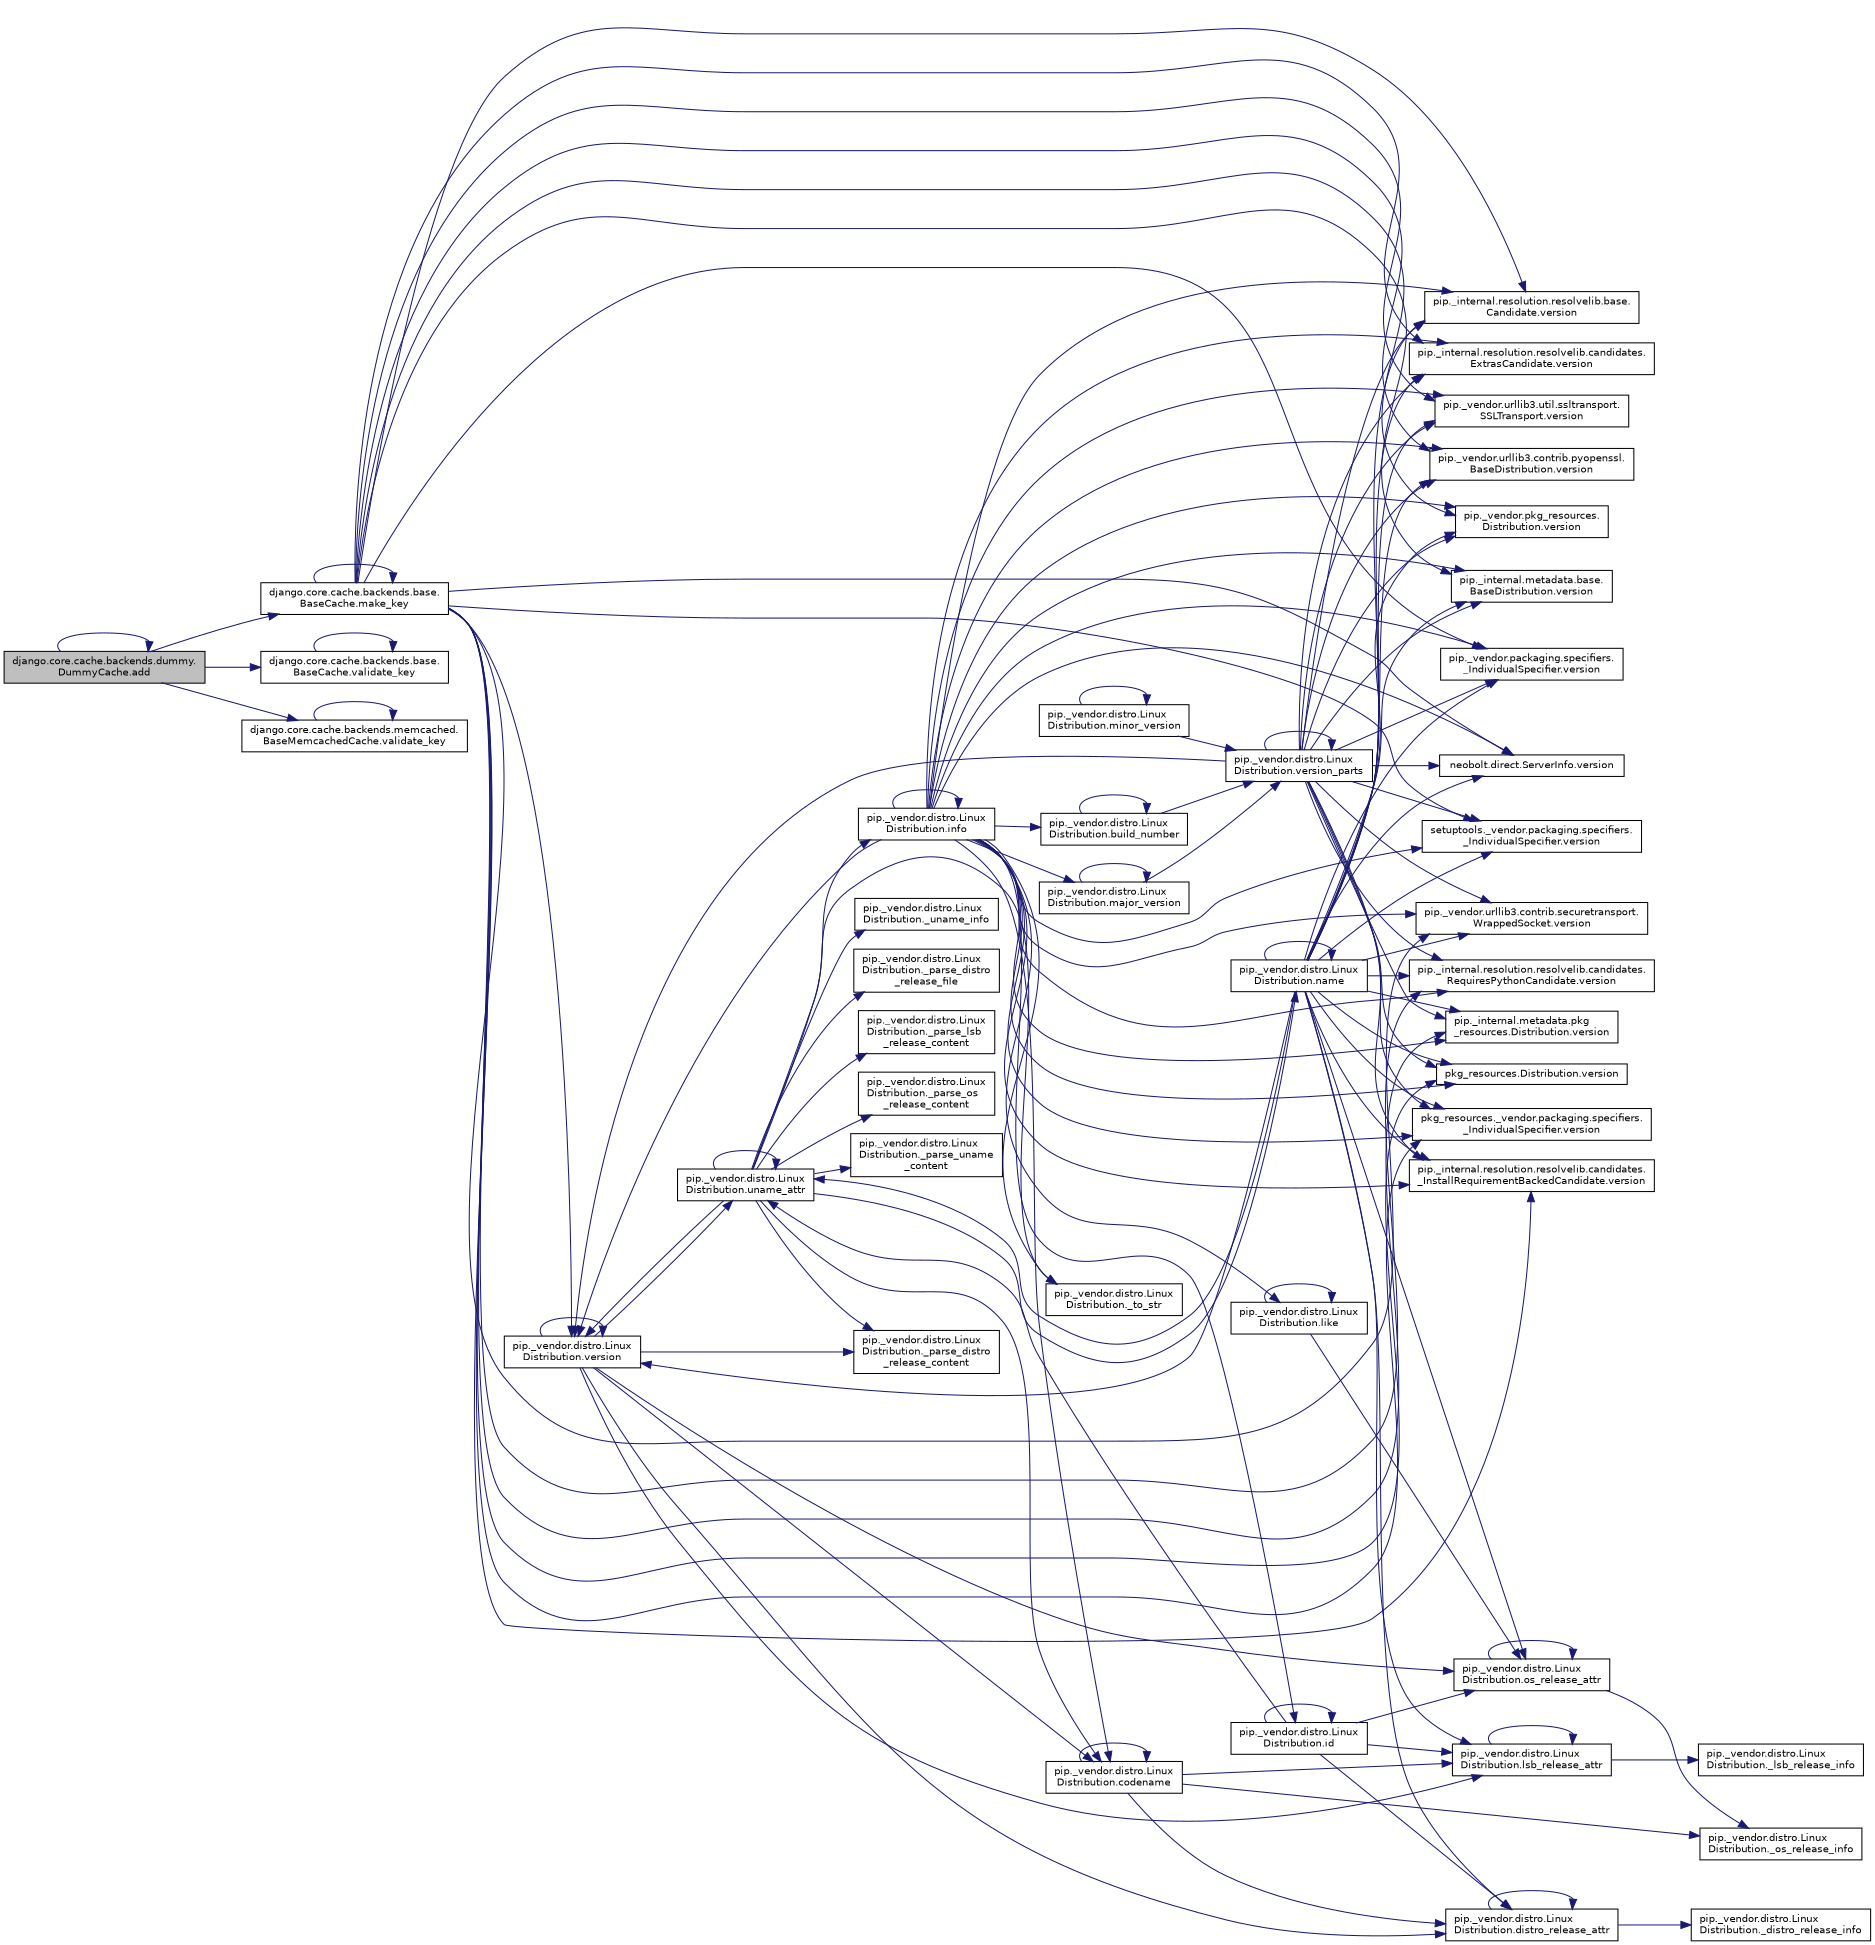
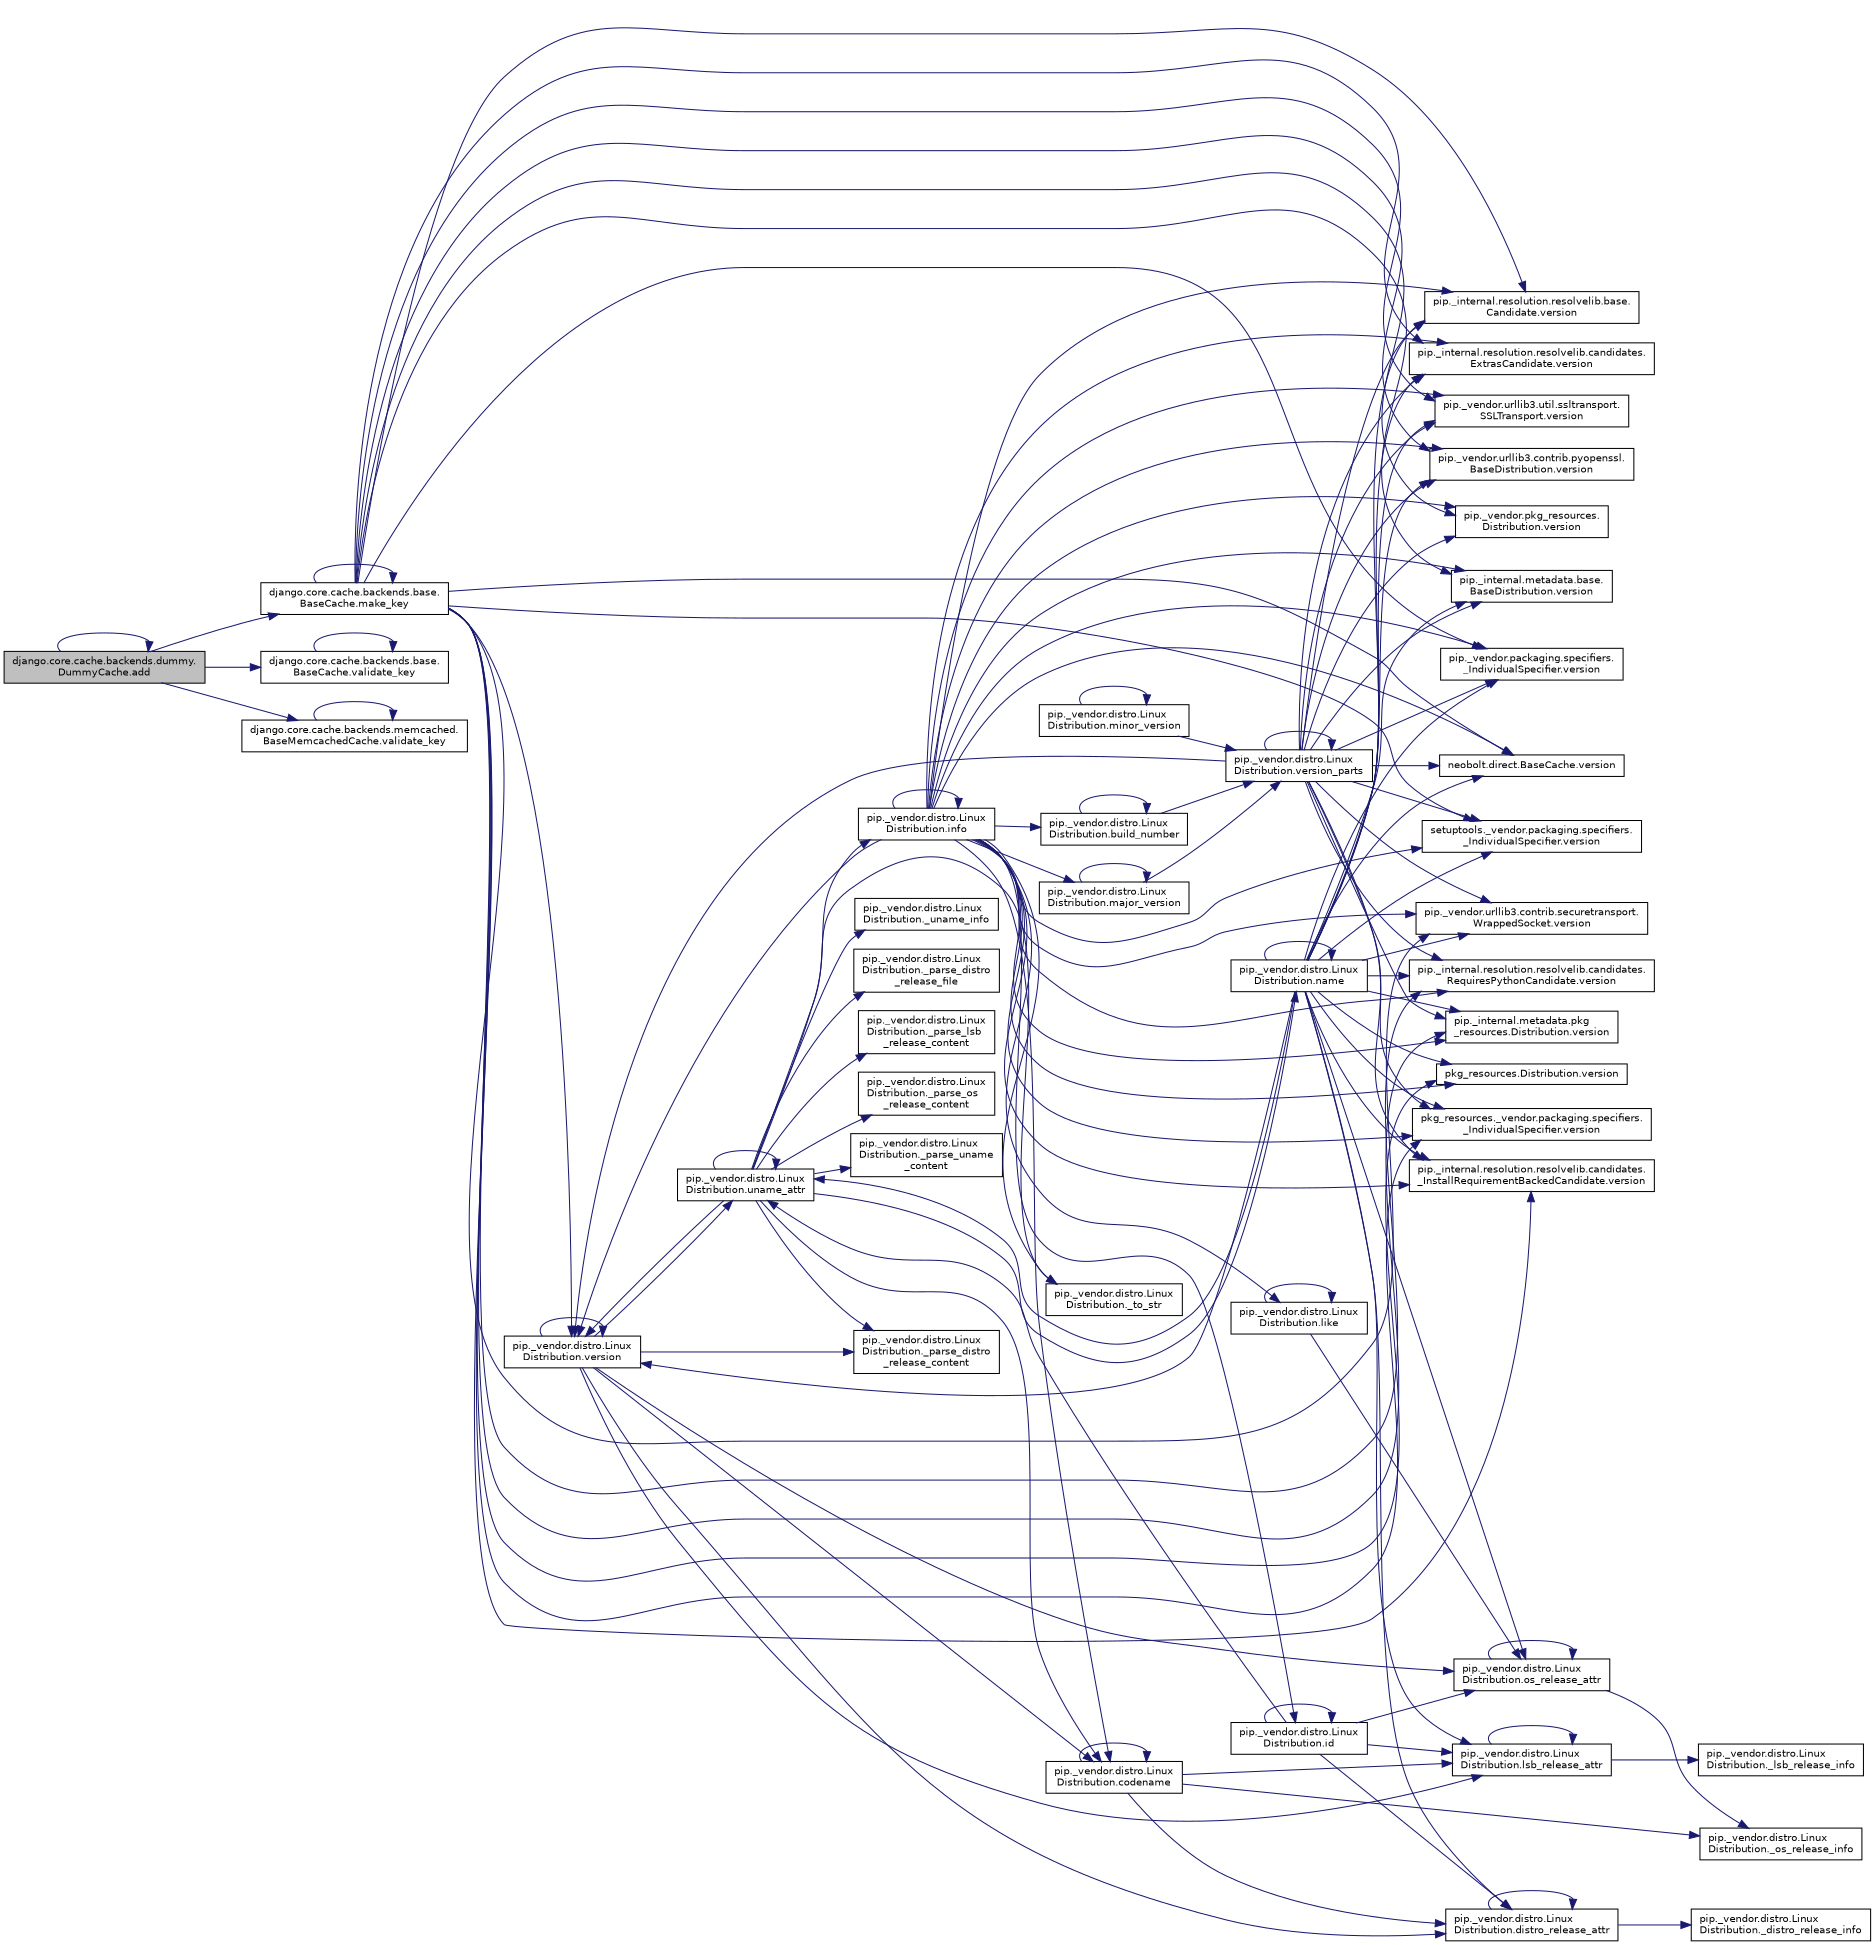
edge "pip._vendor.distro.Linux Distribution.name" -> "pip._vendor.pkg_resources. Distribution.version": removed
node "neobolt.direct.ServerInfo.version": label "neobolt.direct.ServerInfo.version" -> "neobolt.direct.BaseCache.version"
edge "pip._vendor.distro.Linux Distribution.version_parts" -> "pkg_resources.Distribution.version": removed
